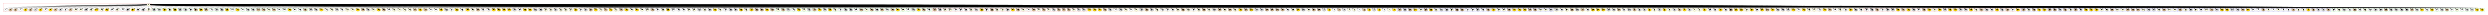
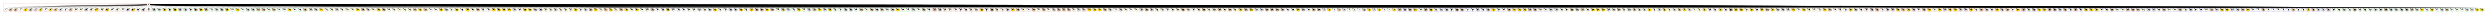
node "197": fillcolor gold -> white
